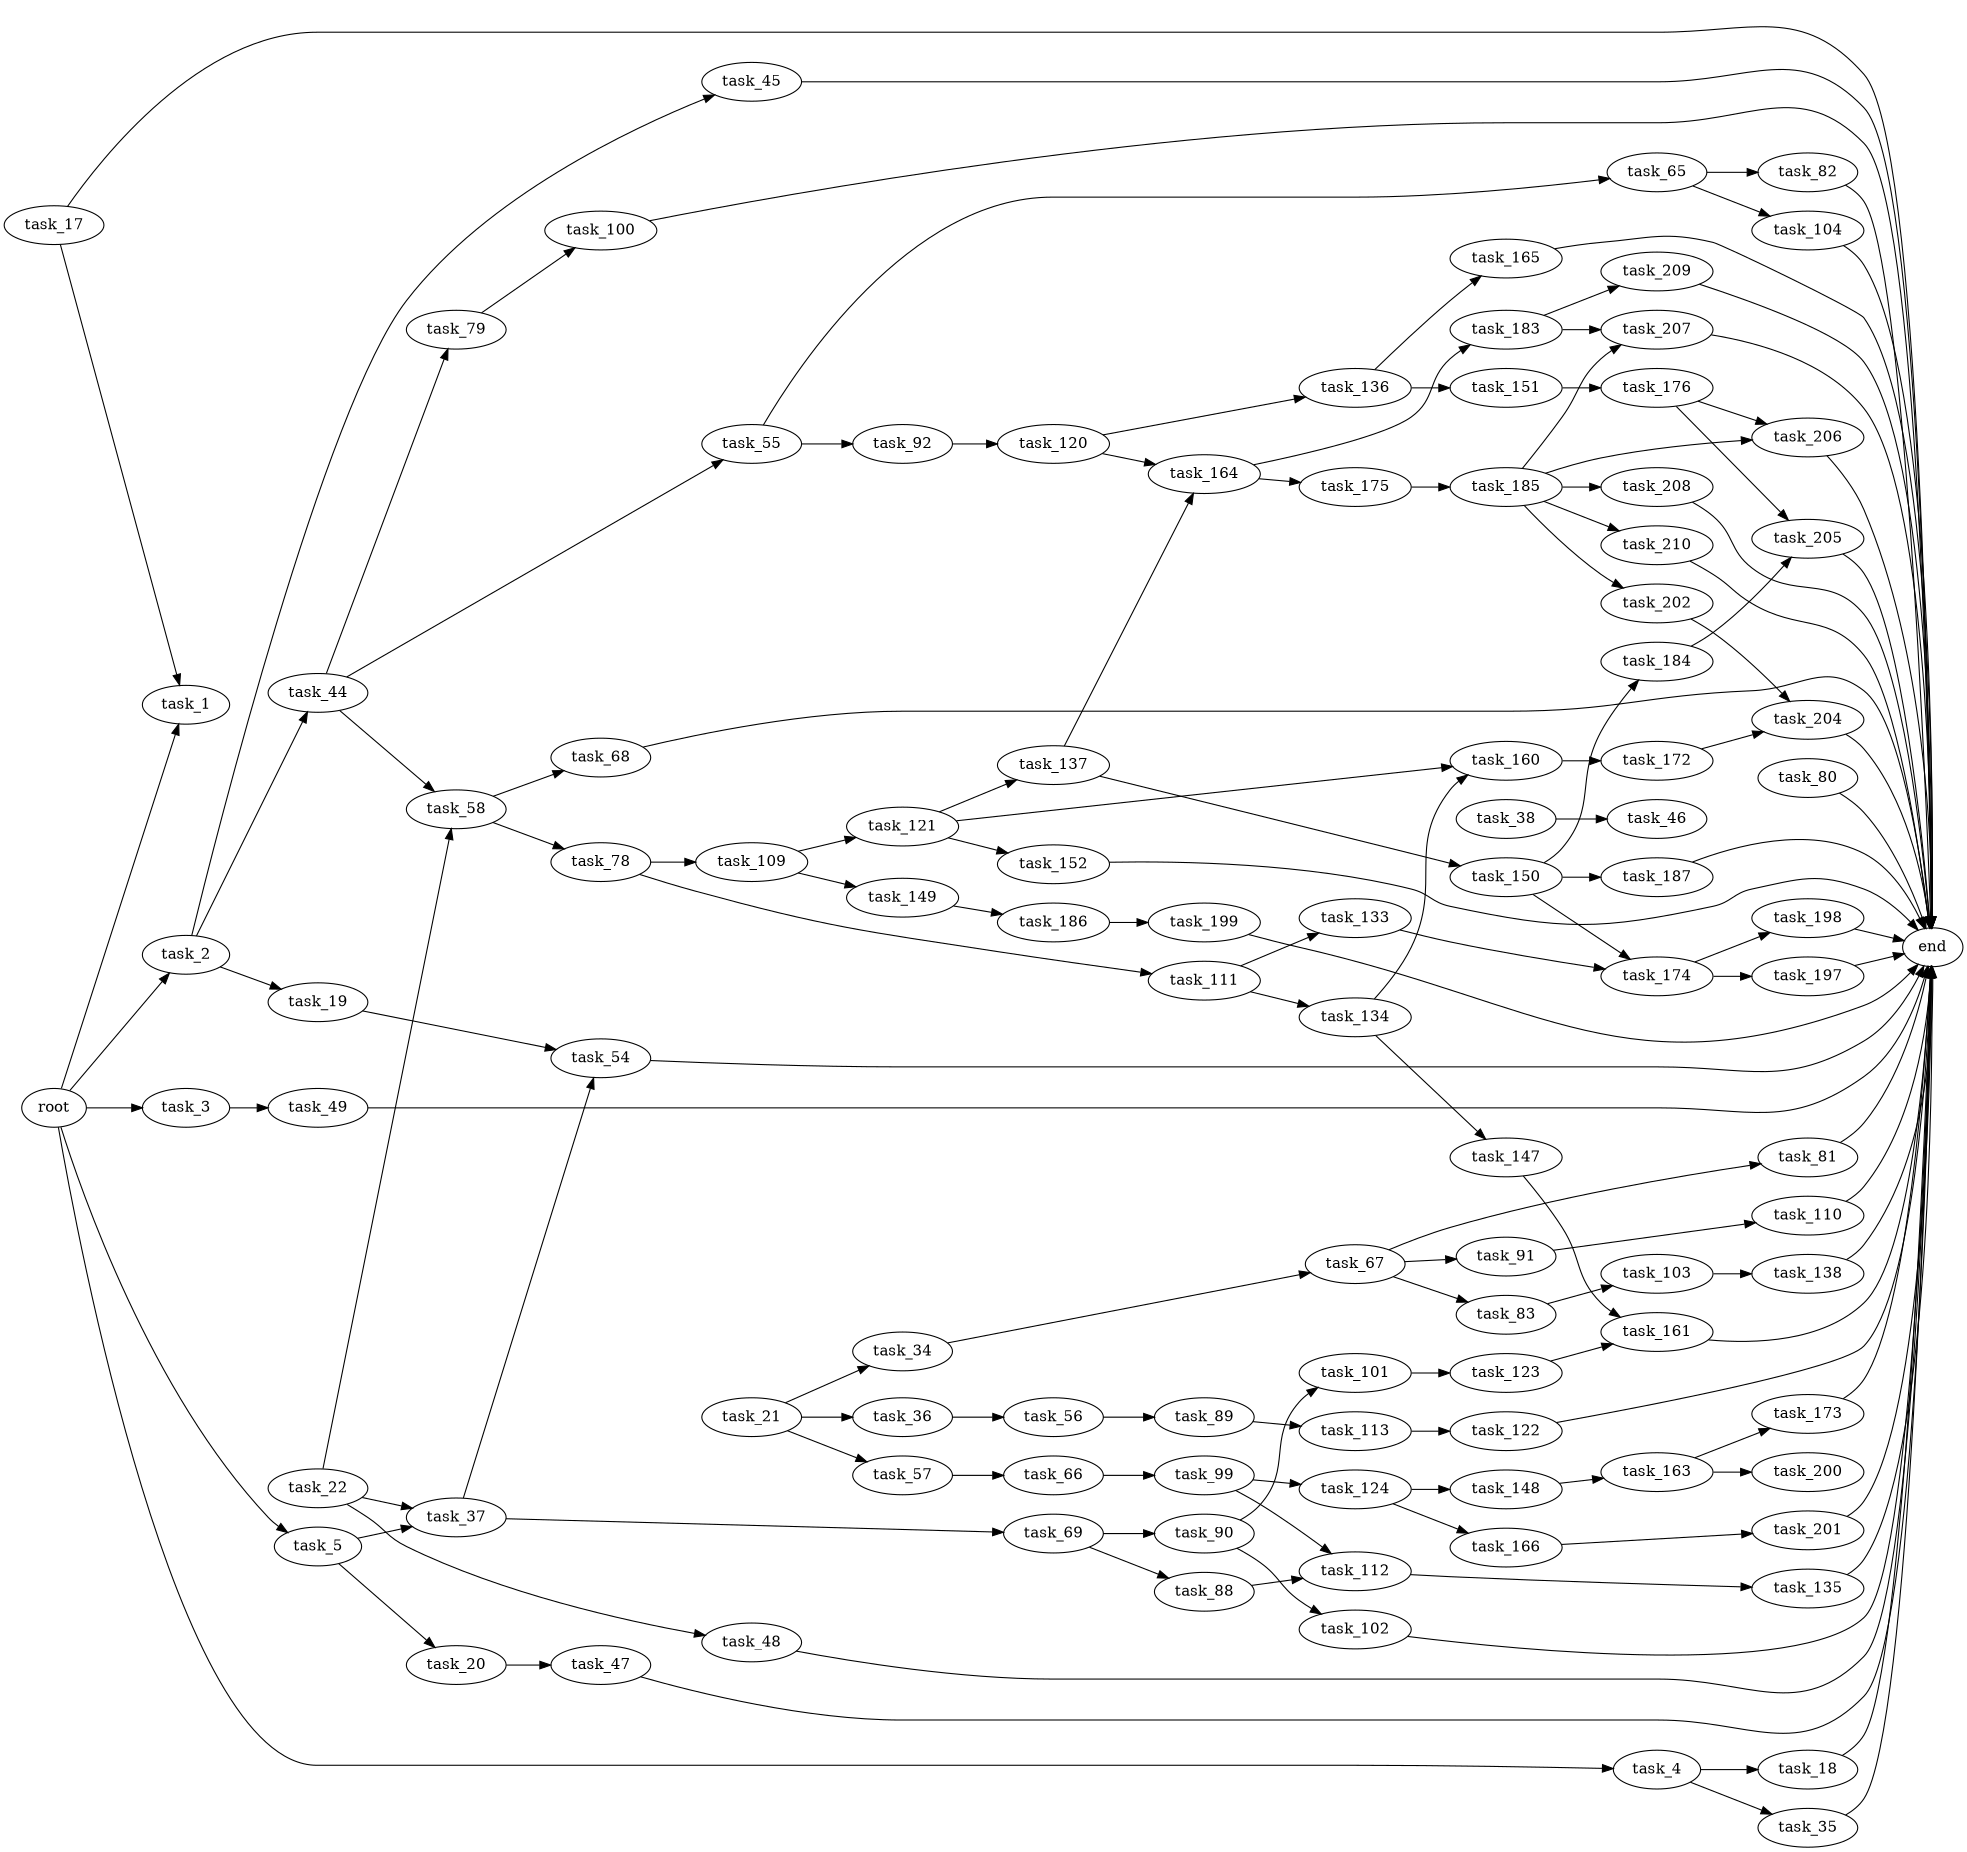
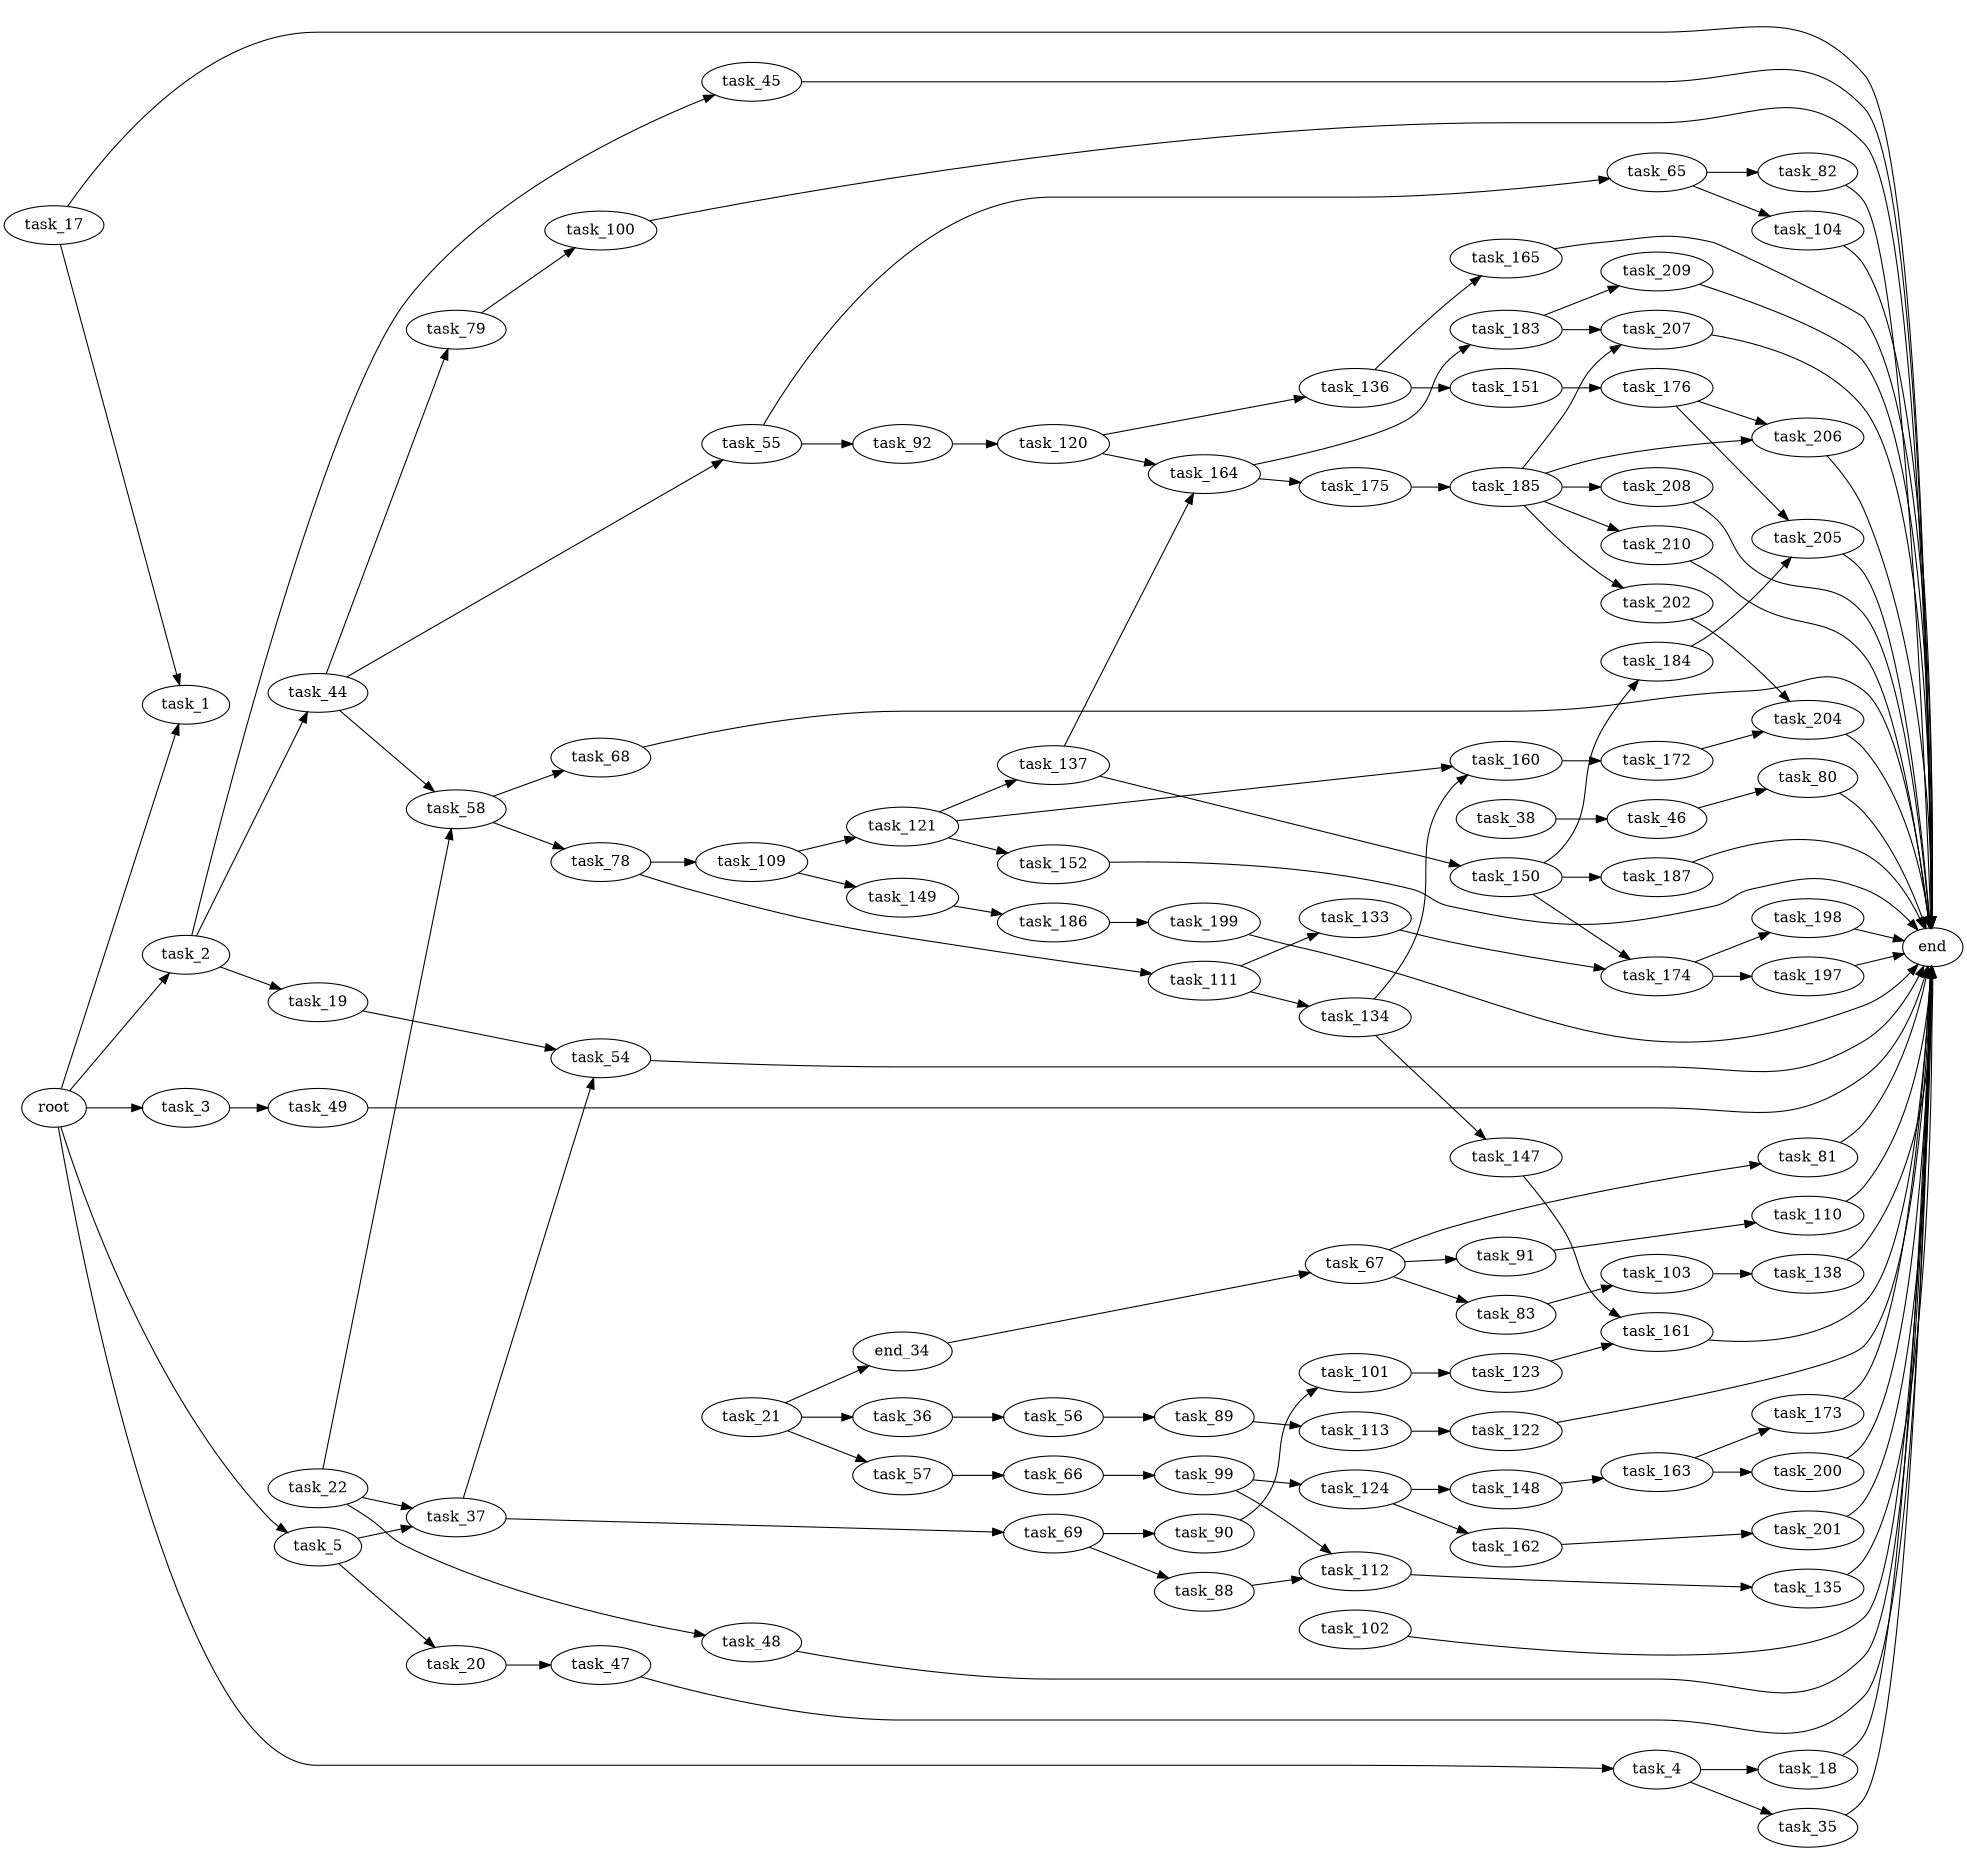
edge "task_46" -> "task_80": added
edge "task_200" -> "end": added
node "task_34": label "task_34" -> "end_34"
node "task_166": label "task_166" -> "task_162"
edge "task_90" -> "task_102": removed
